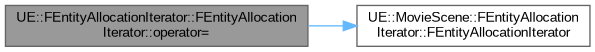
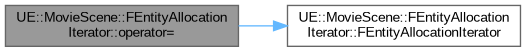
node "UE::FEntityAllocationIterator::FEntityAllocation Iterator::operator=": label "UE::FEntityAllocationIterator::FEntityAllocation Iterator::operator=" -> "UE::MovieScene::FEntityAllocation Iterator::operator="
